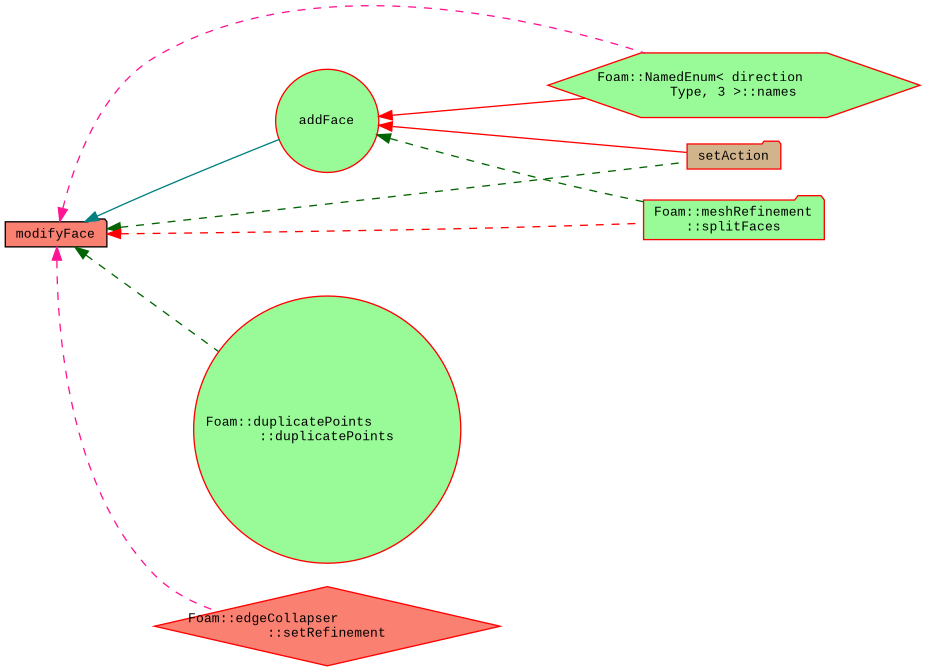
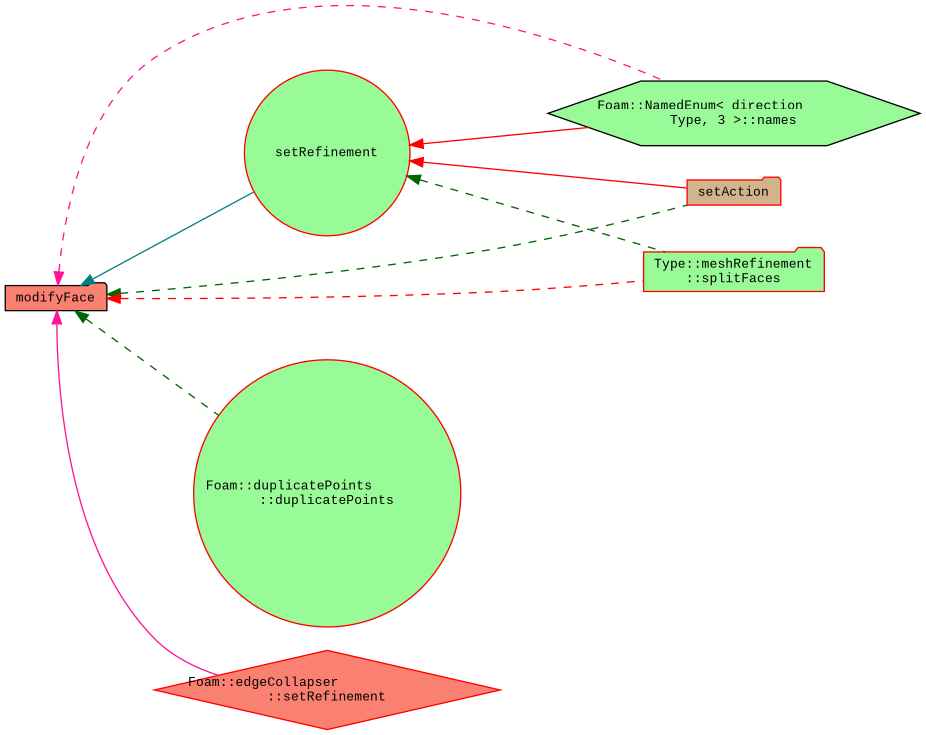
node "Foam::NamedEnum< direction Type, 3 >::names": color red -> black
node "addFace": label "addFace" -> "setRefinement"
node "Foam::meshRefinement ::splitFaces": label "Foam::meshRefinement ::splitFaces" -> "Type::meshRefinement ::splitFaces"
edge "Foam::edgeCollapser ::setRefinement" -> "modifyFace": style dashed -> solid
